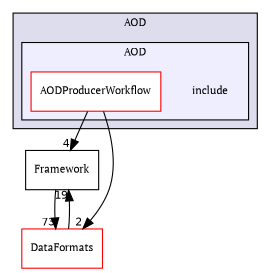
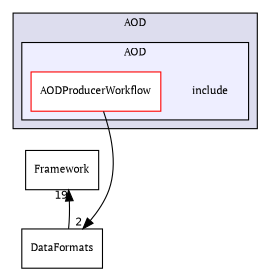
edge "AODProducerWorkflow" -> "Framework": removed
edge "Framework" -> "DataFormats": removed
node "DataFormats": color red -> black
